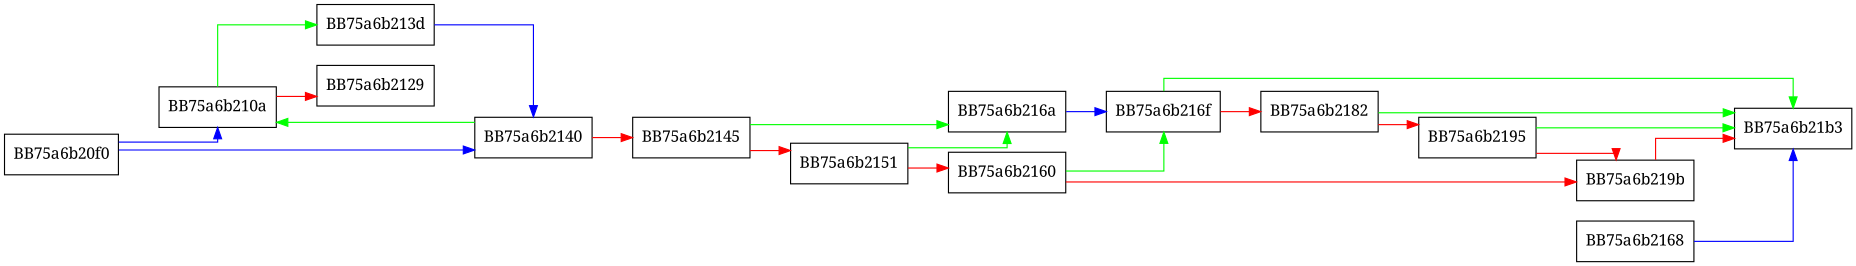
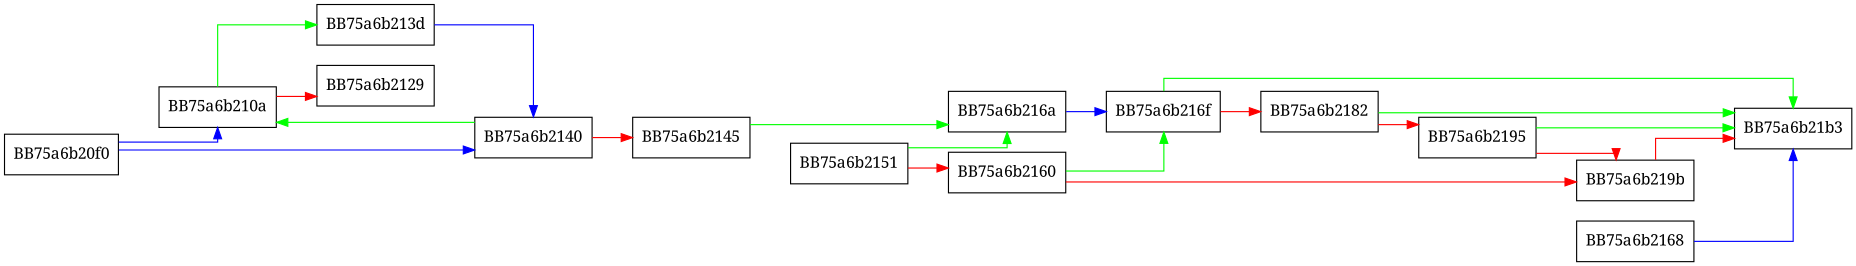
edge "BB75a6b2145" -> "BB75a6b2151": removed
